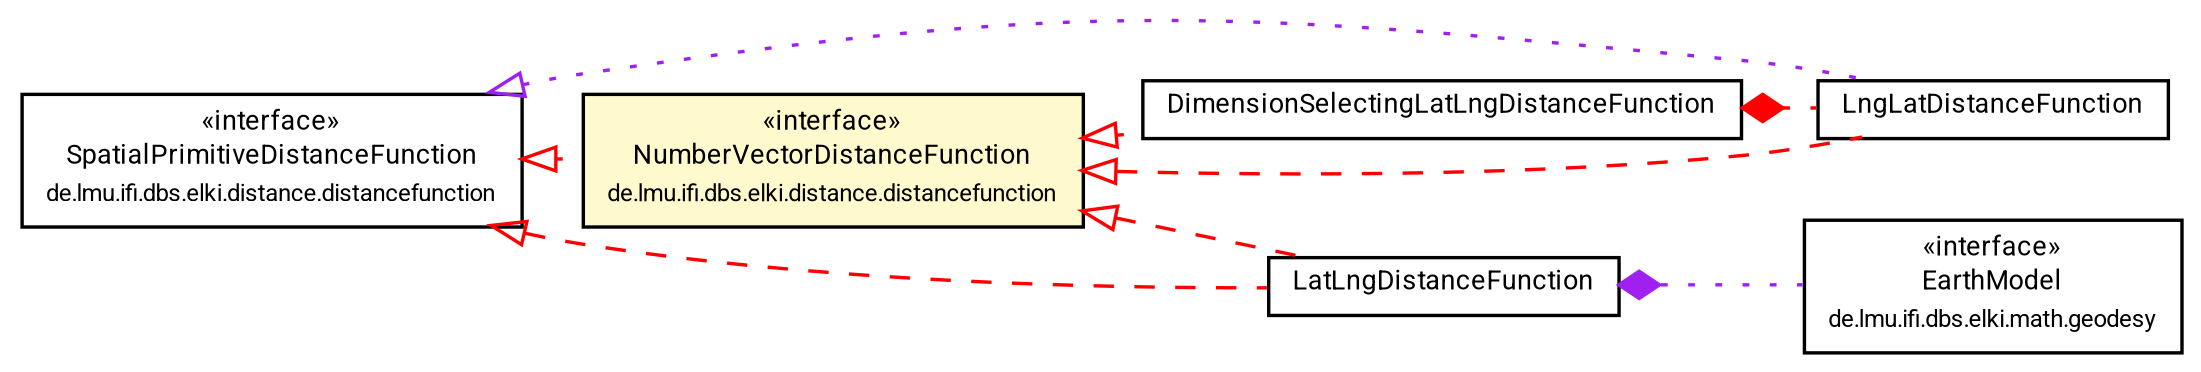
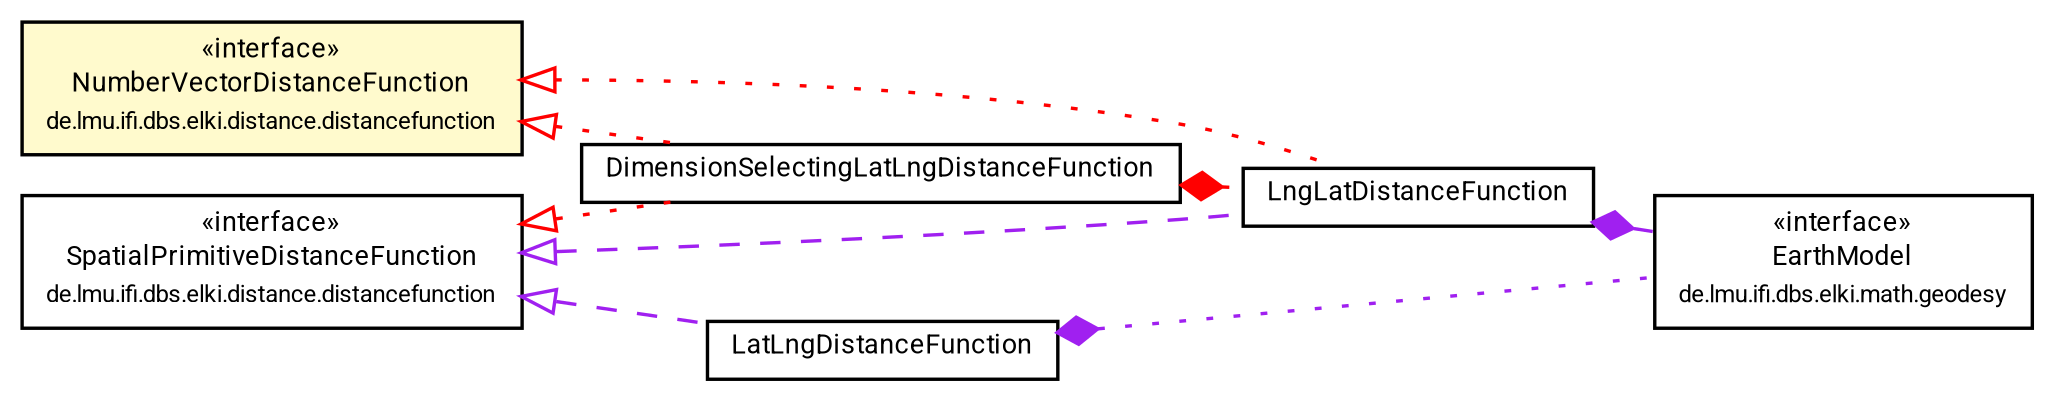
edge "LngLatDistanceFunction" -> "SpatialPrimitiveDistanceFunction": style dotted -> dashed
edge "NumberVectorDistanceFunction" -> "SpatialPrimitiveDistanceFunction": now "DimensionSelectingLatLngDistanceFunction" -> "SpatialPrimitiveDistanceFunction"
edge "LngLatDistanceFunction" -> "NumberVectorDistanceFunction": style dashed -> dotted
edge "EarthModel" -> "LngLatDistanceFunction": added
edge "LatLngDistanceFunction" -> "NumberVectorDistanceFunction": removed
edge "LatLngDistanceFunction" -> "SpatialPrimitiveDistanceFunction": color red -> purple
